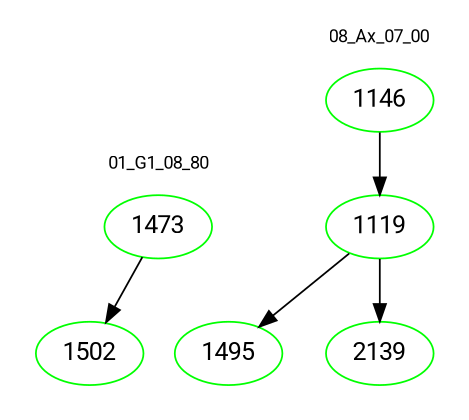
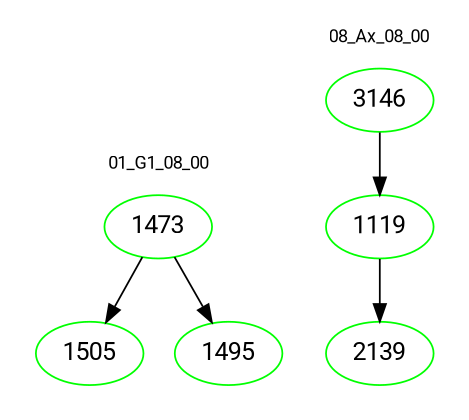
cluster "08_Ax_07_00": label "08_Ax_07_00" -> "08_Ax_08_00"
node "1146": label "1146" -> "3146"
cluster "01_G1_08_80": label "01_G1_08_80" -> "01_G1_08_00"
edge "1119" -> "1495": now "1473" -> "1495"
node "1502": label "1502" -> "1505"
